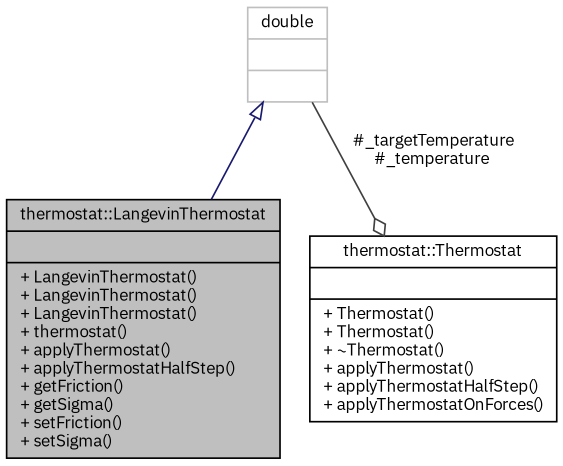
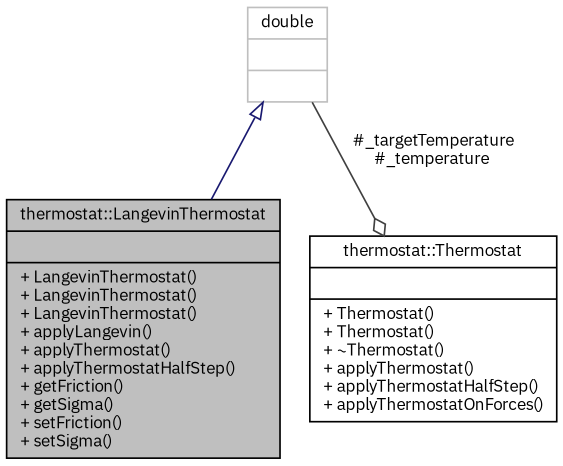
node "thermostat::LangevinThermostat": text "+ thermostat()" -> "+ applyLangevin()"
